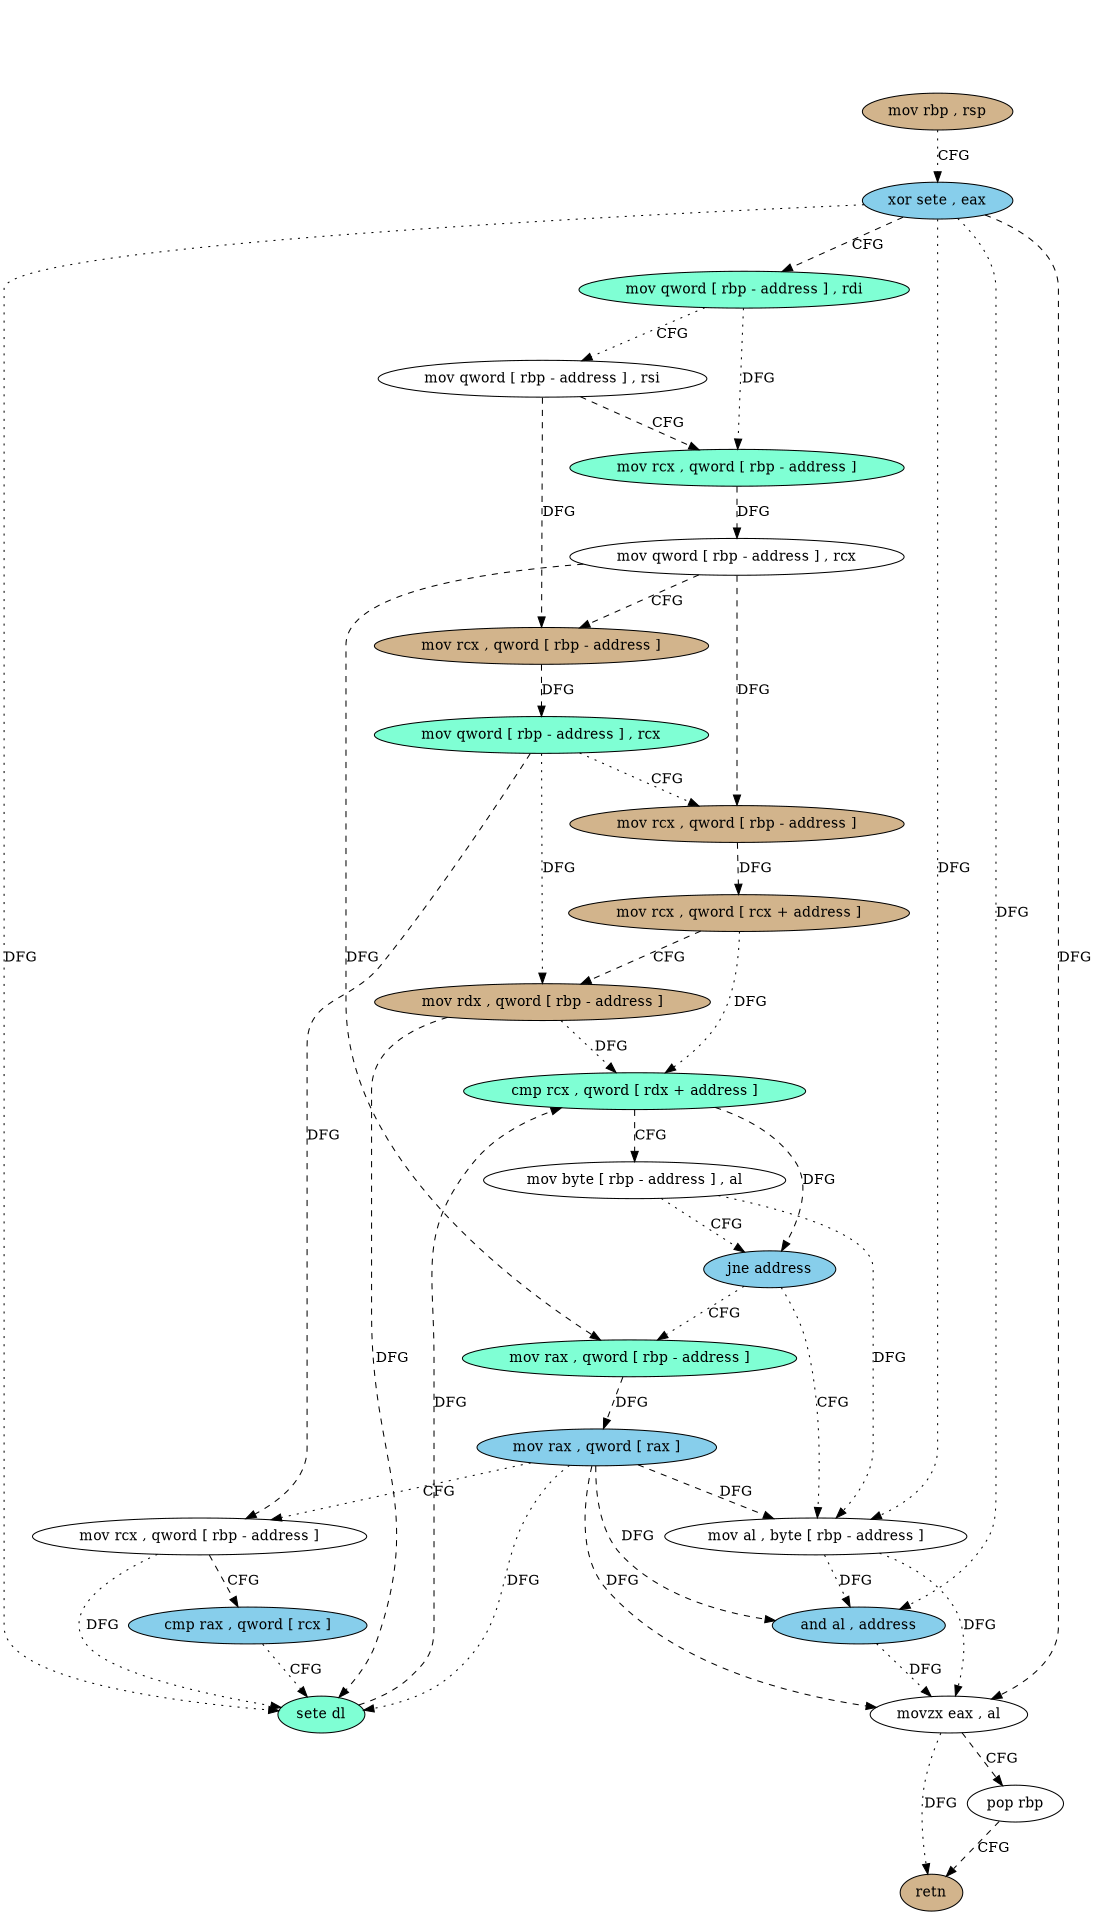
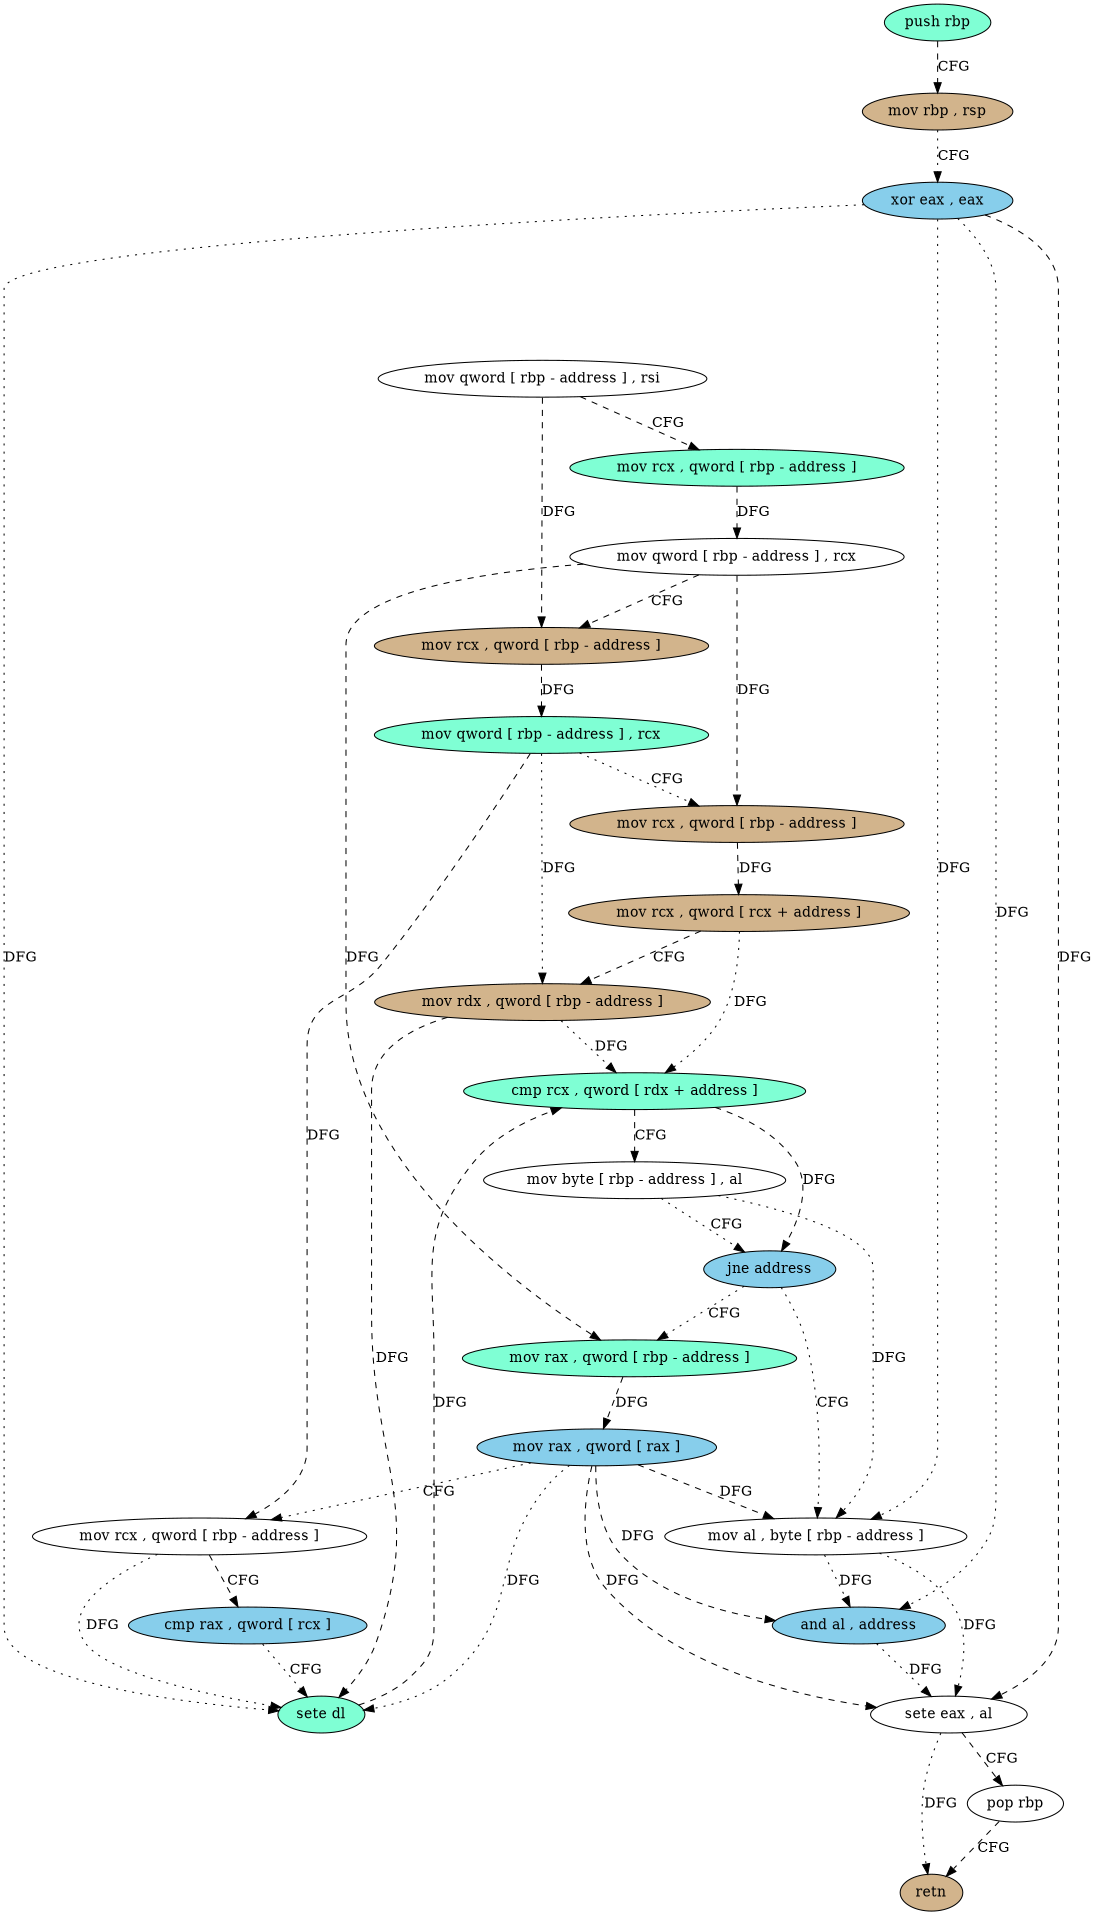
node "push rbp": added
node "xor sete , eax": label "xor sete , eax" -> "xor eax , eax"
node "mov qword [ rbp - address ] , rdi": removed
node "movzx eax , al": label "movzx eax , al" -> "sete eax , al"
